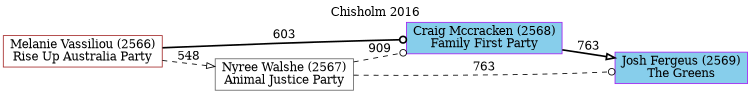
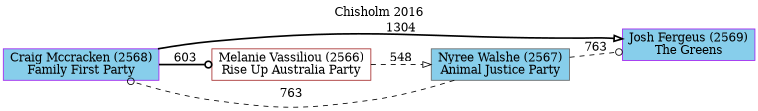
edge "Melanie Vassiliou (2566) Rise Up Australia Party" -> "Craig Mccracken (2568) Family First Party": reversed
edge "Craig Mccracken (2568) Family First Party" -> "Josh Fergeus (2569) The Greens": label "763" -> "1304"
edge "Nyree Walshe (2567) Animal Justice Party" -> "Craig Mccracken (2568) Family First Party": label "909" -> "763"
node "Nyree Walshe (2567) Animal Justice Party": fillcolor white -> skyblue
